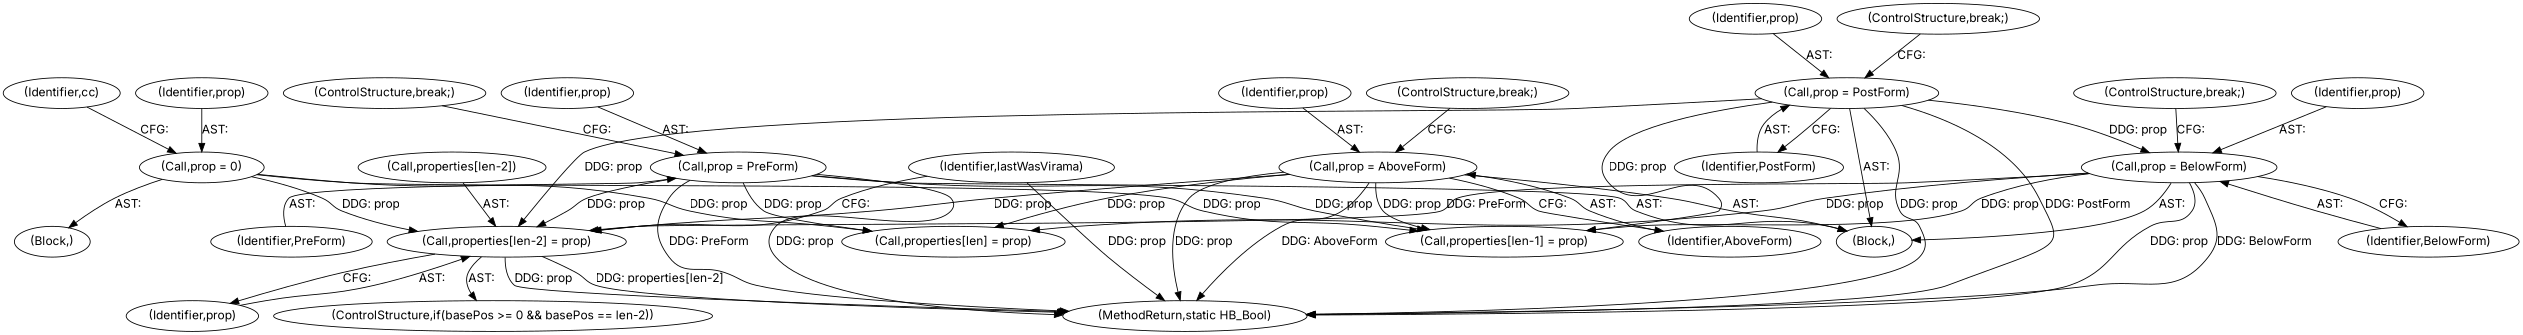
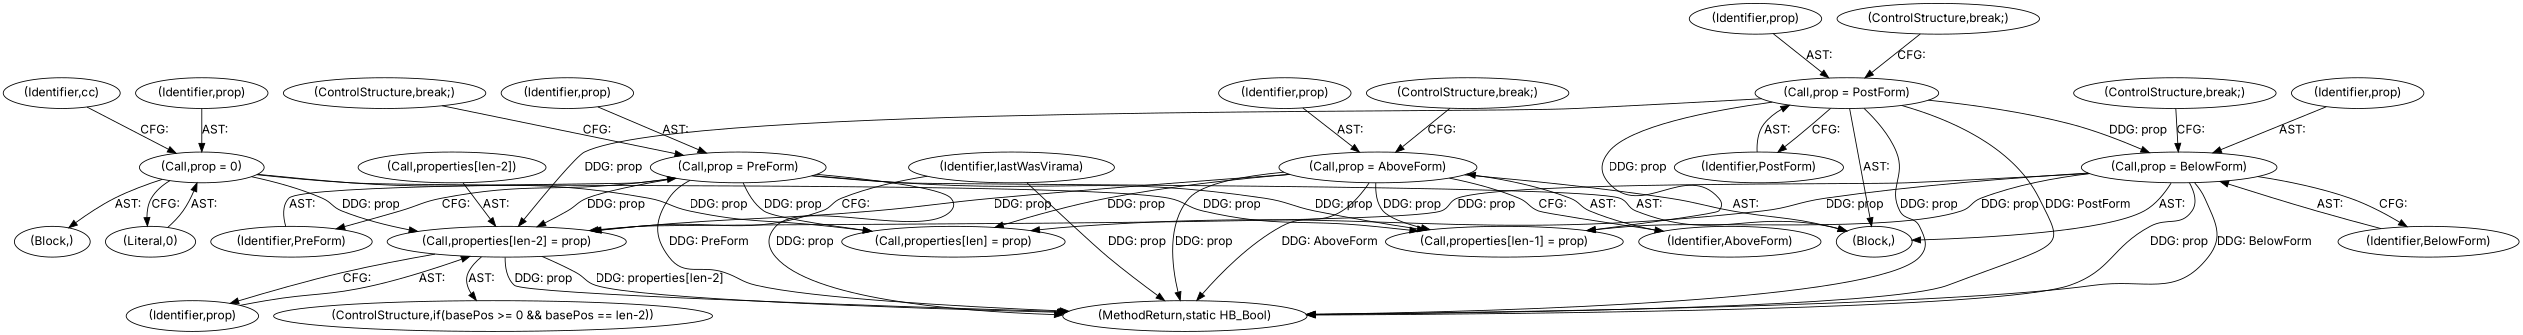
edge "(Call,prop = PreForm)" -> "(Identifier,PreForm)": added, label "CFG:"
edge "(Call,prop = BelowForm)" -> "(Call,properties[len-2] = prop)": label "DDG: PreForm" -> "DDG: prop"
node "(Literal,0)": added
